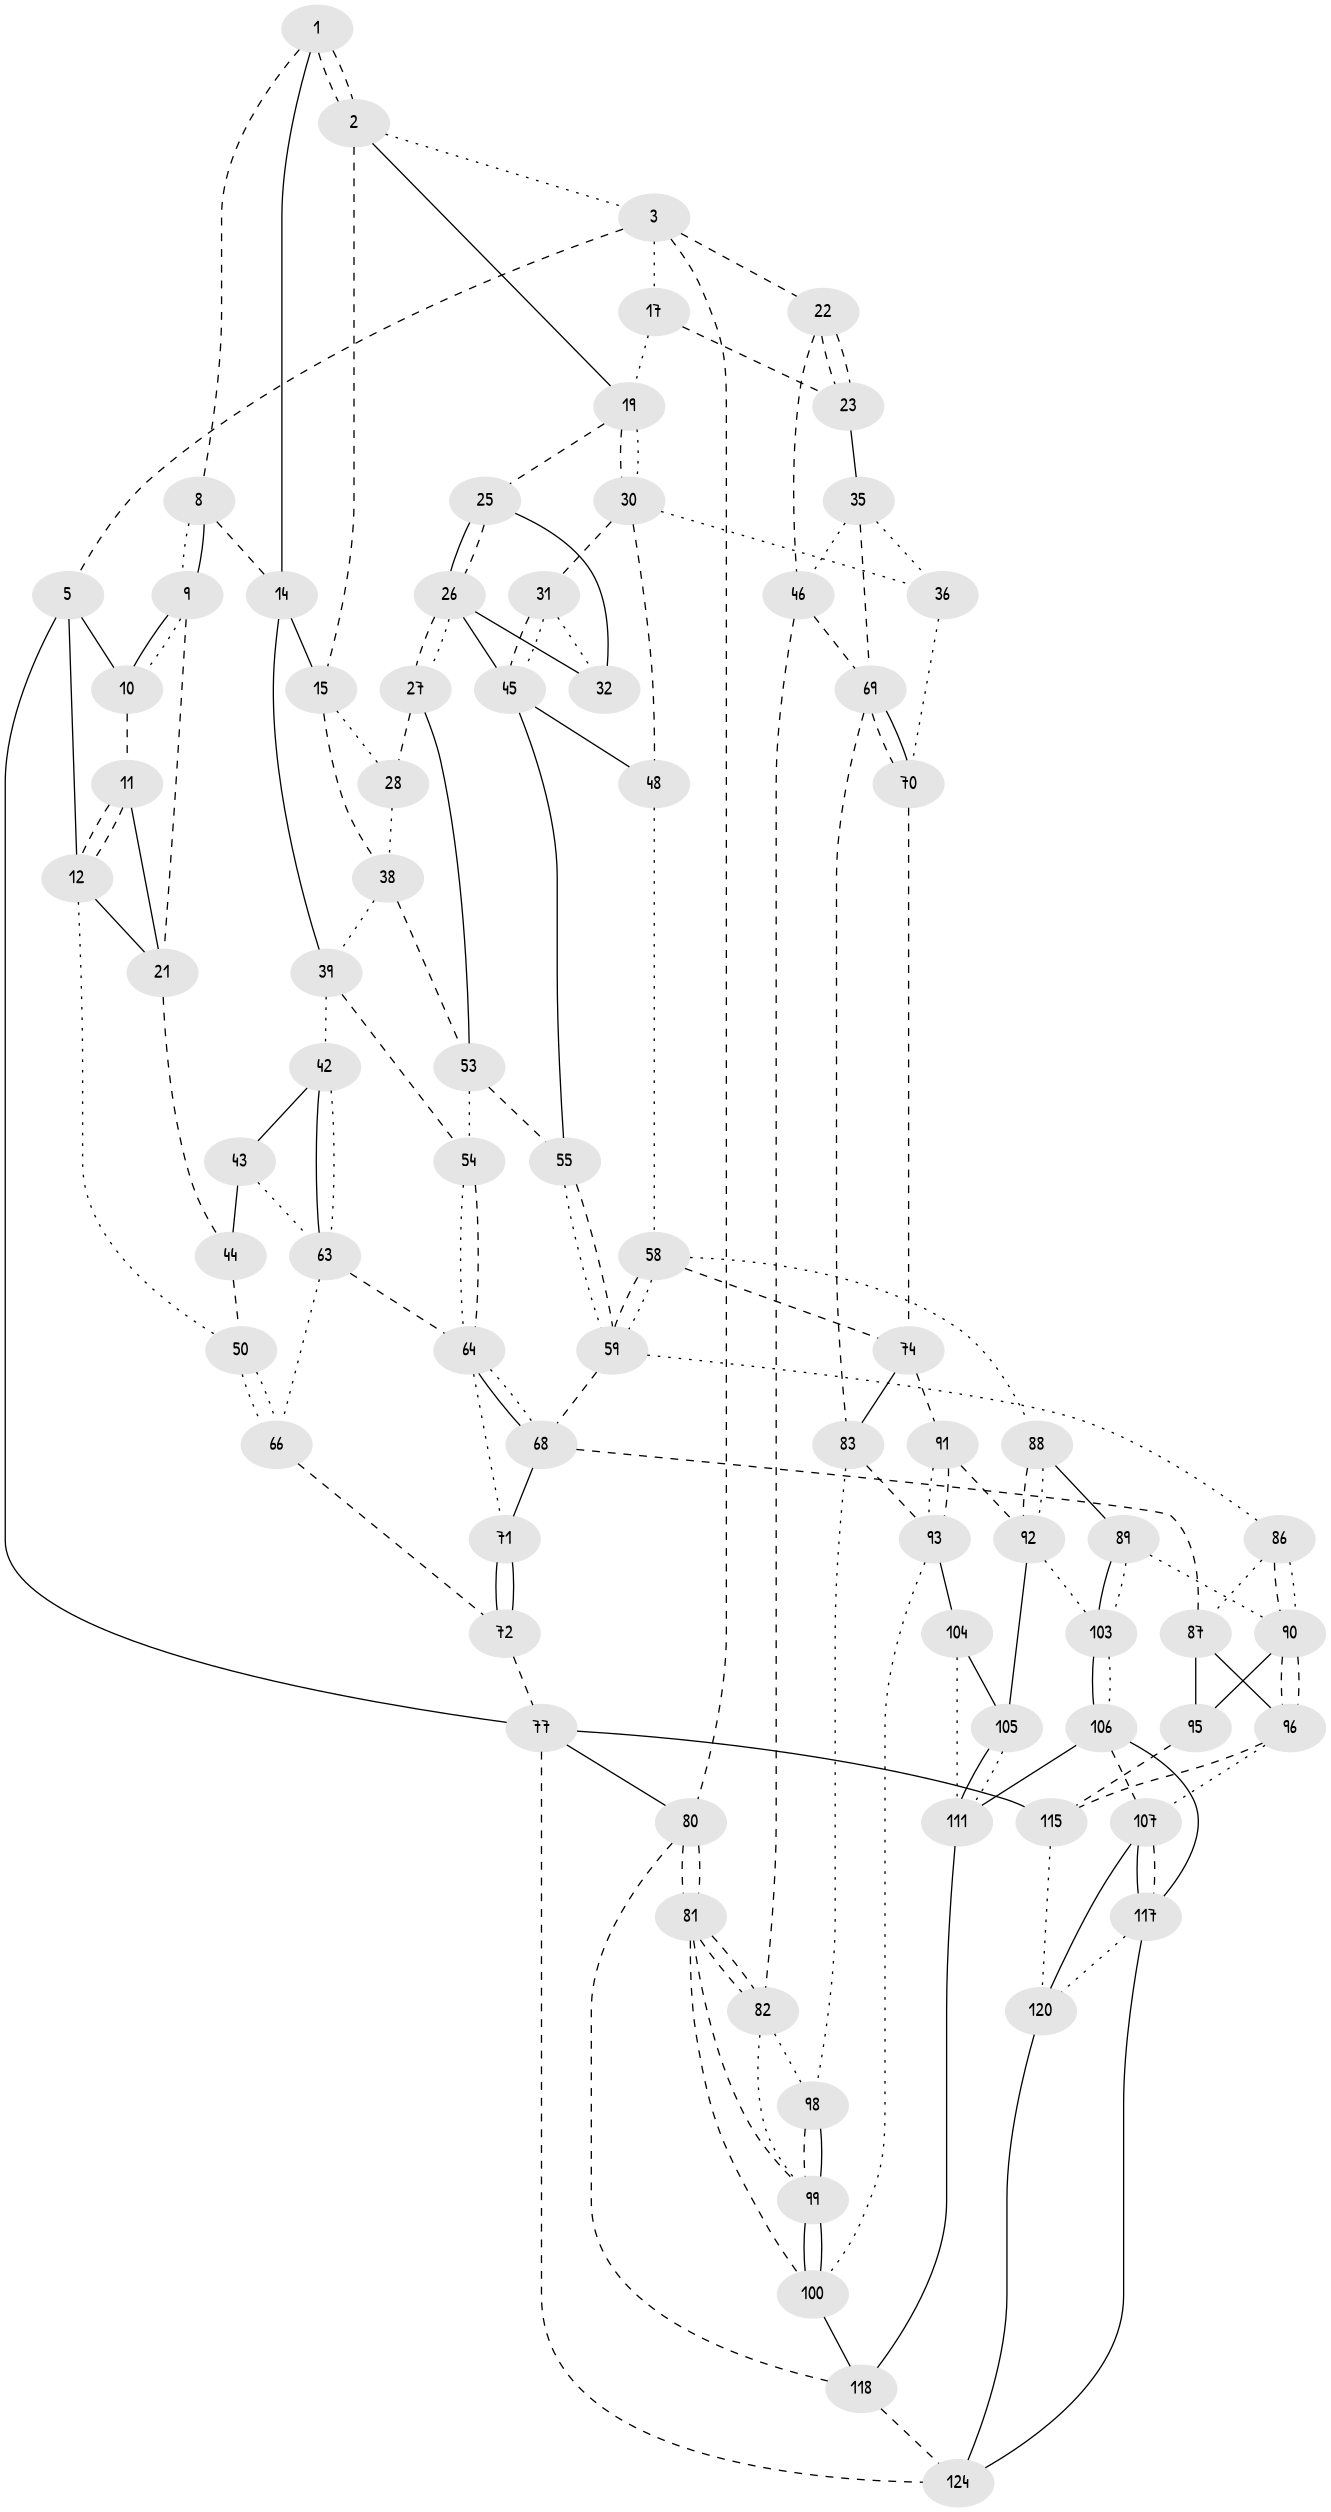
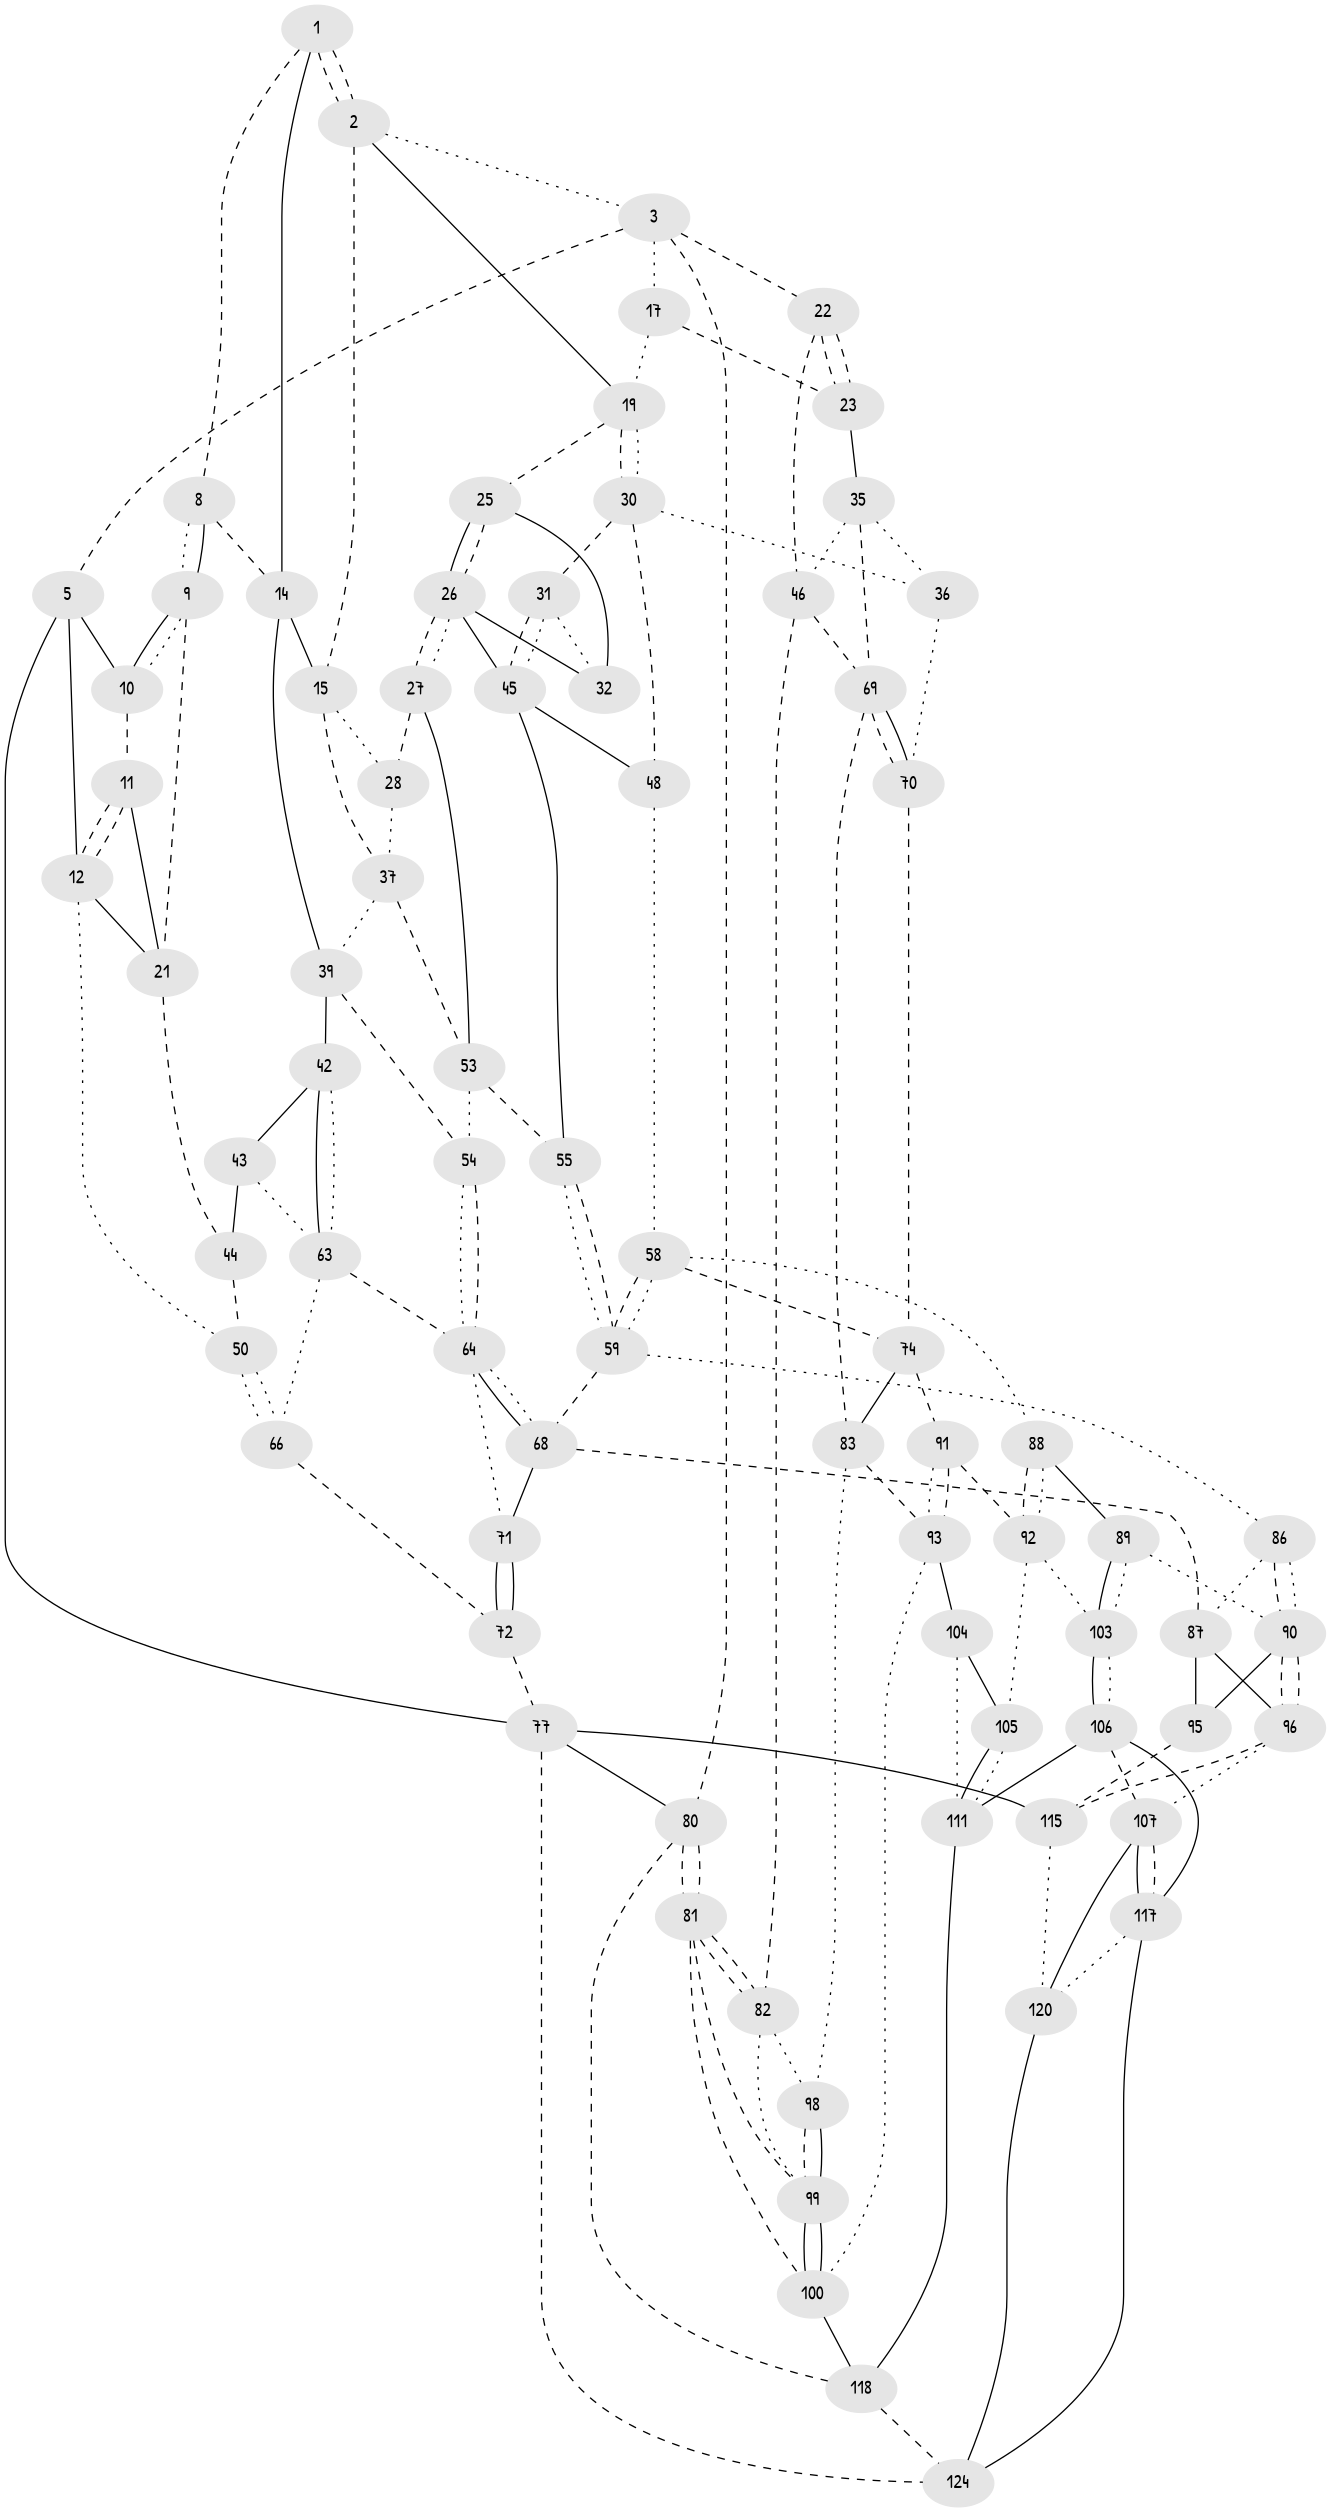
node "38": label "38" -> "37"
edge "39" -- "42": style dotted -> solid
edge "92" -- "105": style solid -> dotted
